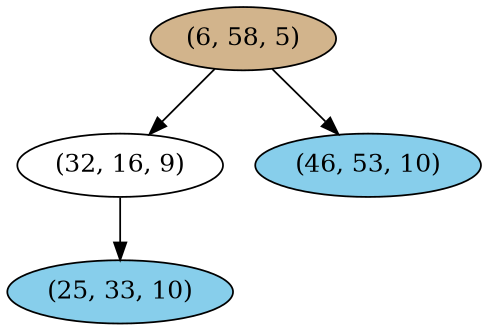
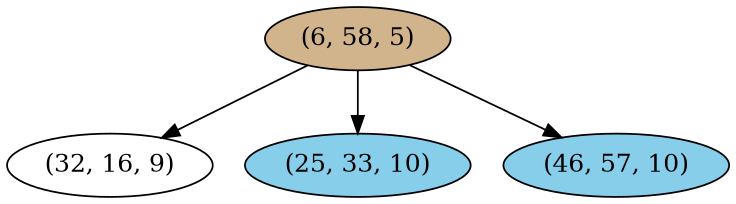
node "(46, 53, 10)": label "(46, 53, 10)" -> "(46, 57, 10)"
edge "(32, 16, 9)" -> "(25, 33, 10)": now "(6, 58, 5)" -> "(25, 33, 10)"
